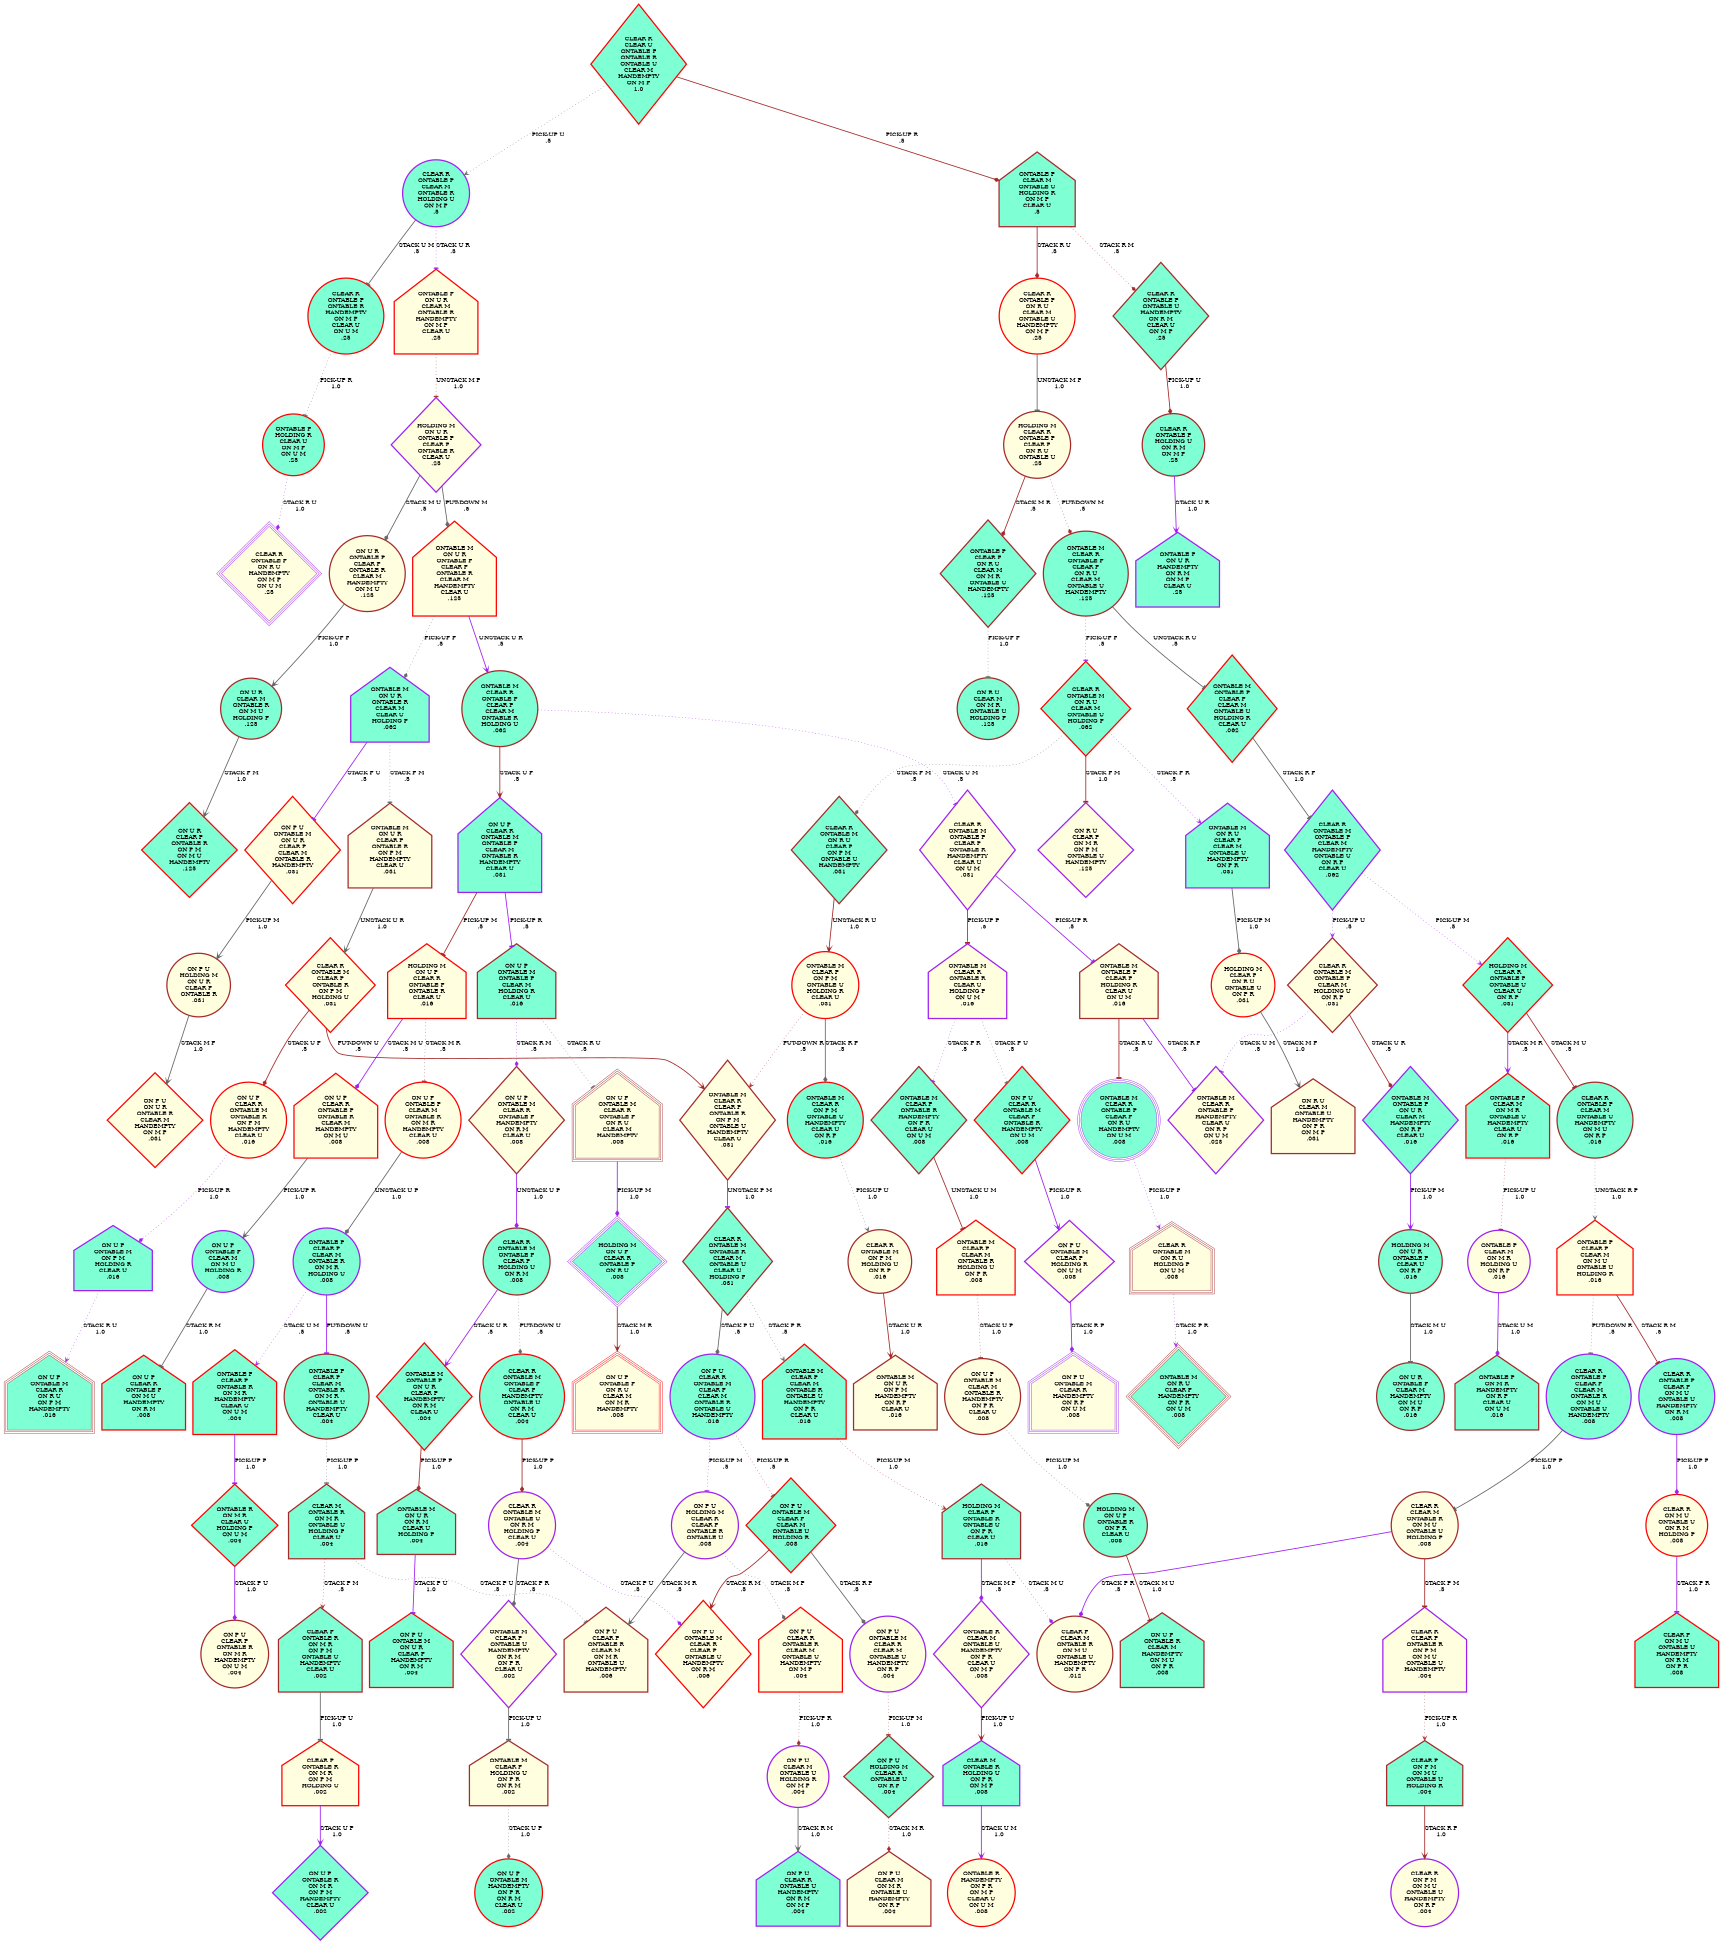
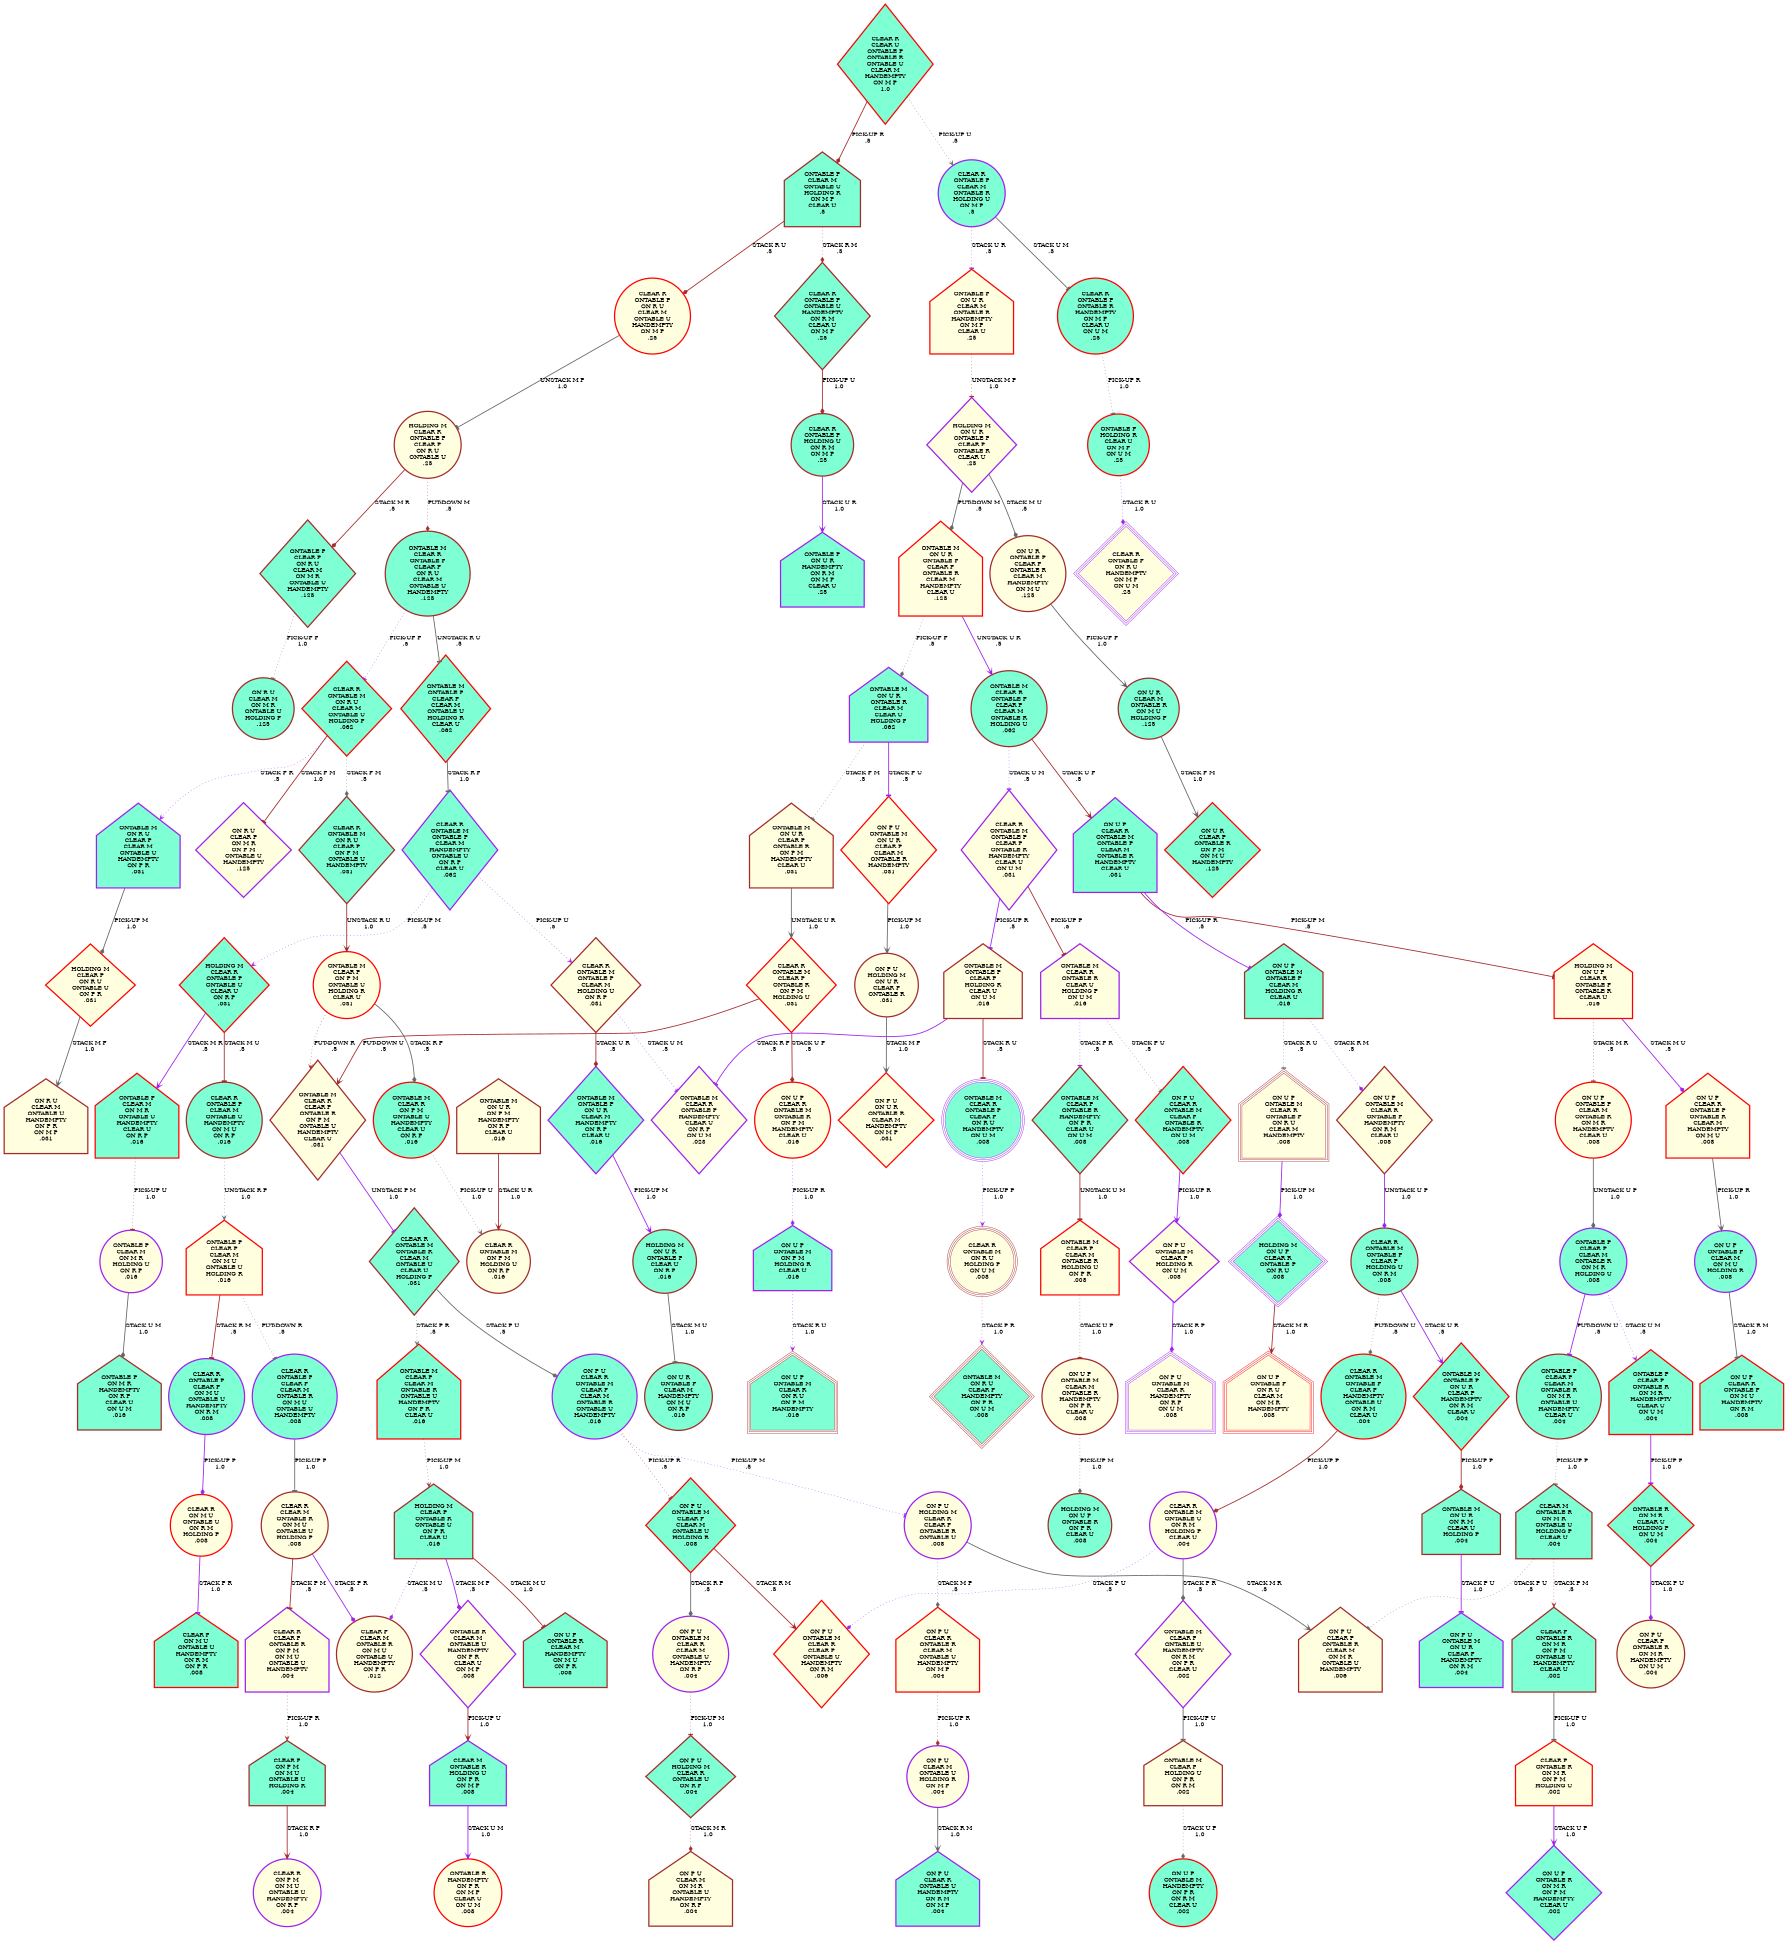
node "HOLDING M CLEAR P ON R U ONTABLE U ON P R .031": shape circle -> diamond
node "CLEAR R ONTABLE M ON R U HOLDING P ON U M .008": shape house -> circle
edge "ONTABLE P CLEAR M ON M R HOLDING U ON R P .016" -> "ONTABLE P ON M R HANDEMPTY ON R P CLEAR U ON U M .016": color purple -> gray40
edge "CLEAR R ONTABLE M ON P M HOLDING U ON R P .016" -> "ONTABLE M ON U R ON P M HANDEMPTY ON R P CLEAR U .016": reversed
edge "HOLDING M ON U P ONTABLE R ON P R CLEAR U .008" -> "ON U P ONTABLE R CLEAR M HANDEMPTY ON M U ON P R .008": now "HOLDING M CLEAR P ONTABLE R ONTABLE U ON P R CLEAR U .016" -> "ON U P ONTABLE R CLEAR M HANDEMPTY ON M U ON P R .008"
node "ON P U ONTABLE M ON U R CLEAR P HANDEMPTY ON R M .004": color red -> purple
